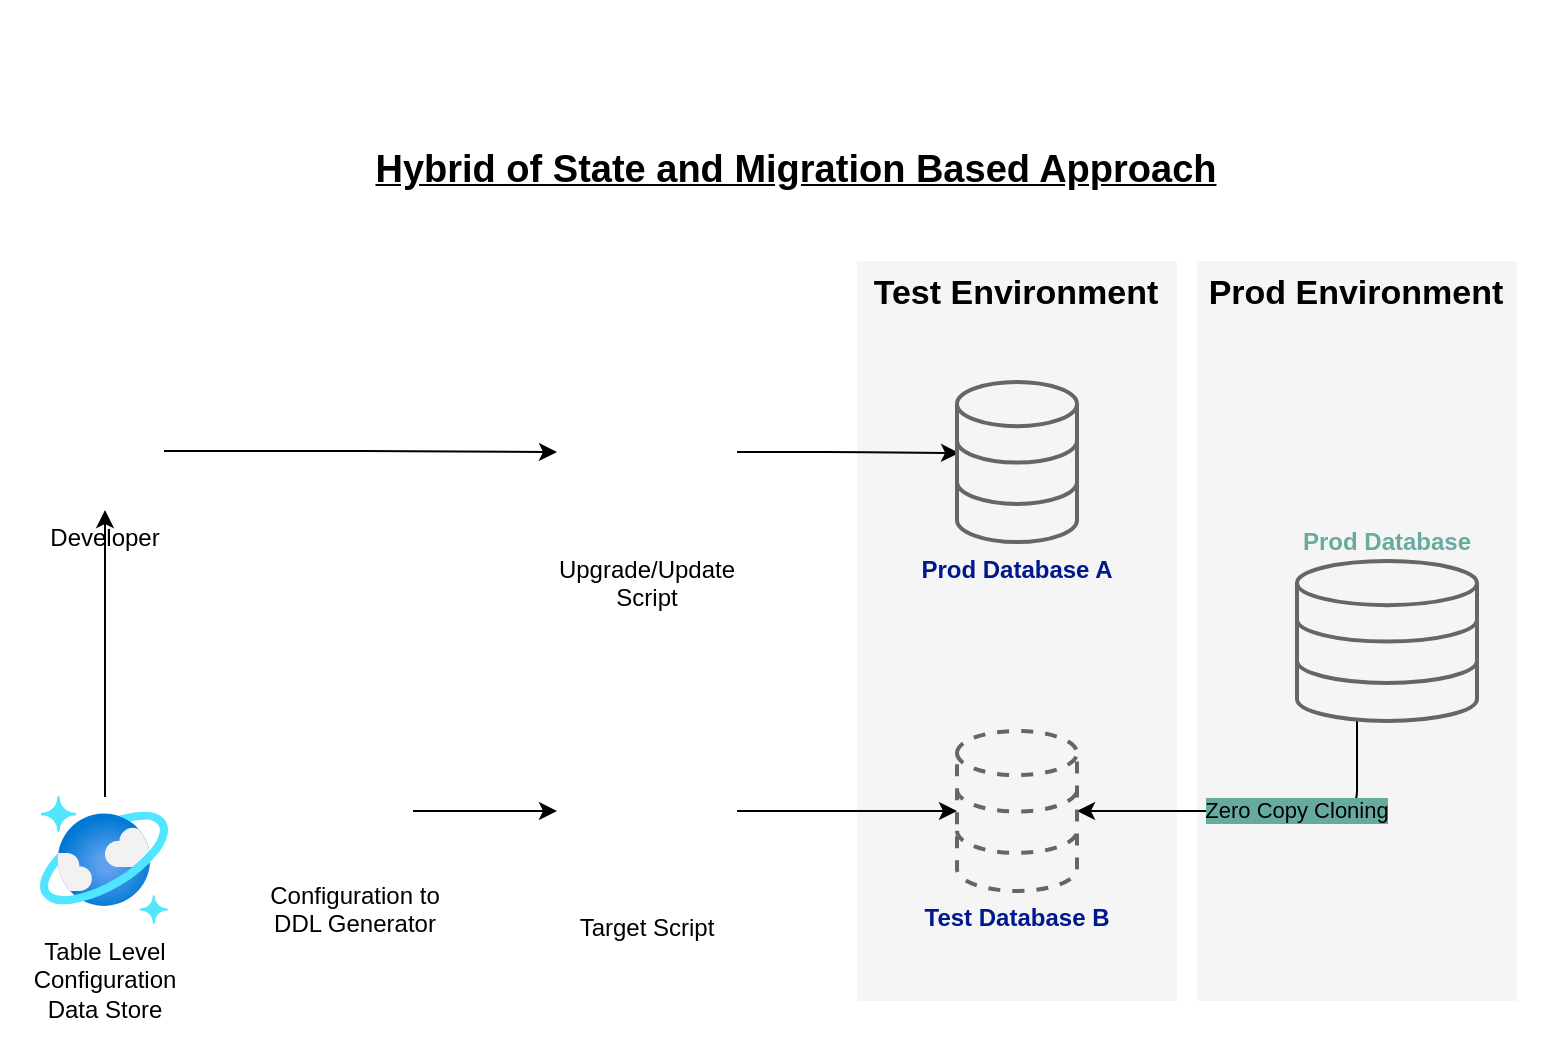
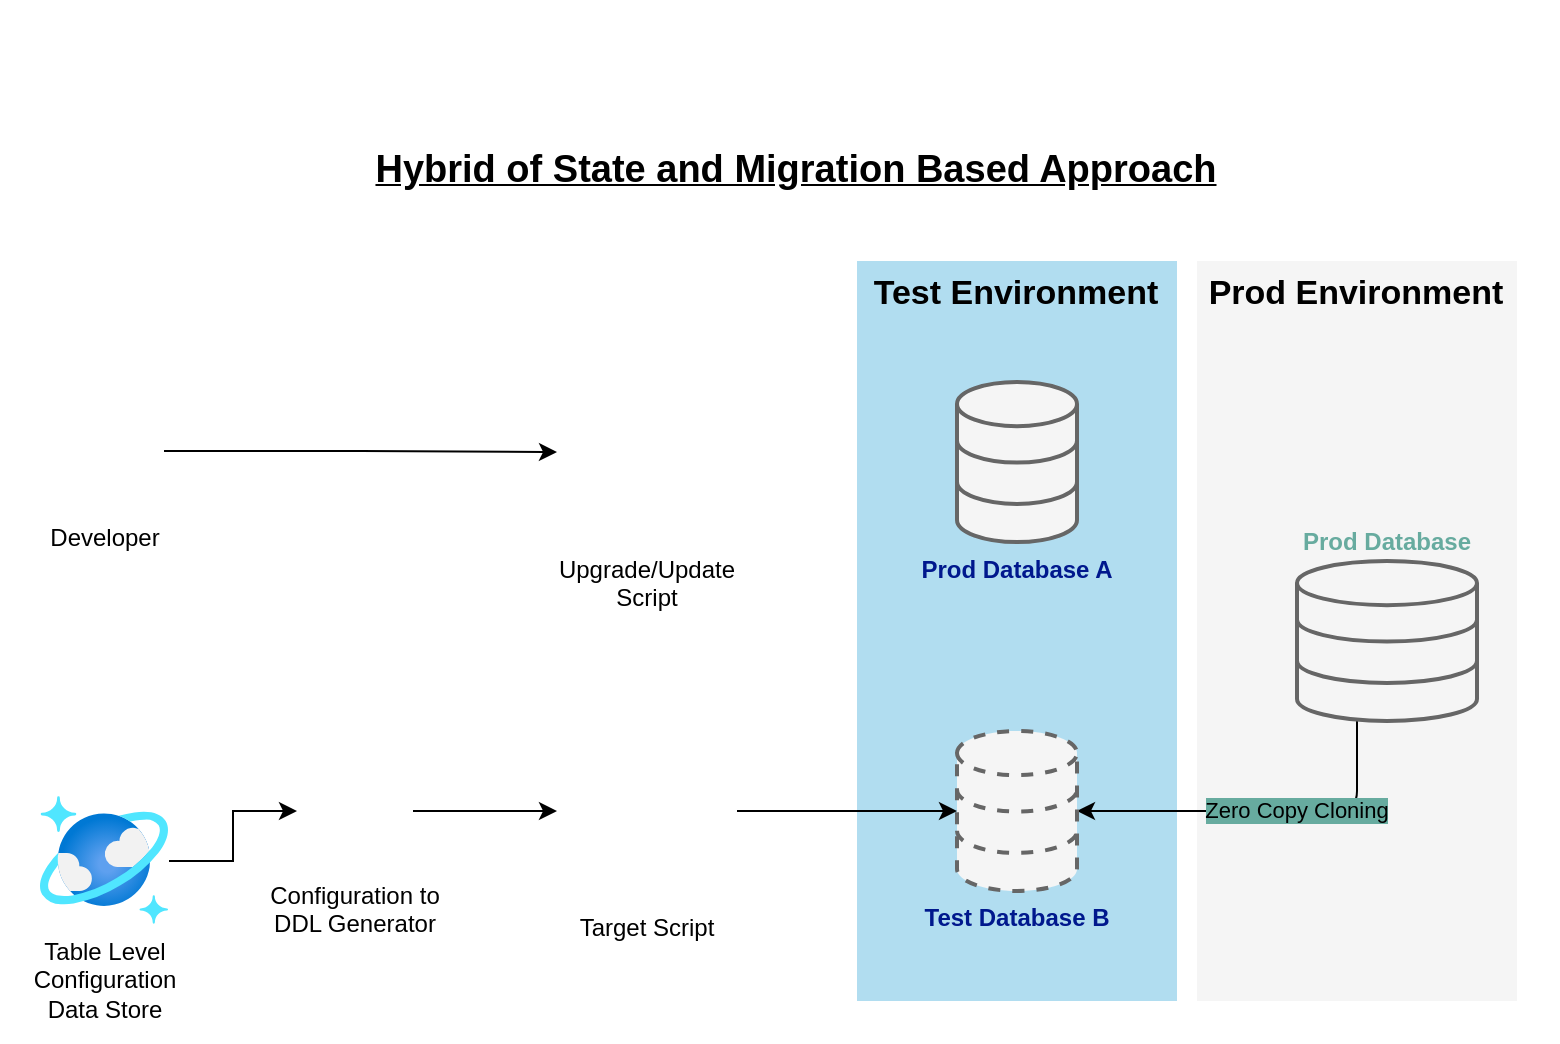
edge "Upgrade/Update Script" -> "Prod Database A": removed
node "Test Environment": fillcolor #f5f5f5 -> #b1ddf0
edge "Table Level Configuration Data Store" -> "Developer": now "Table Level Configuration Data Store" -> "Configuration to DDL Generator"
